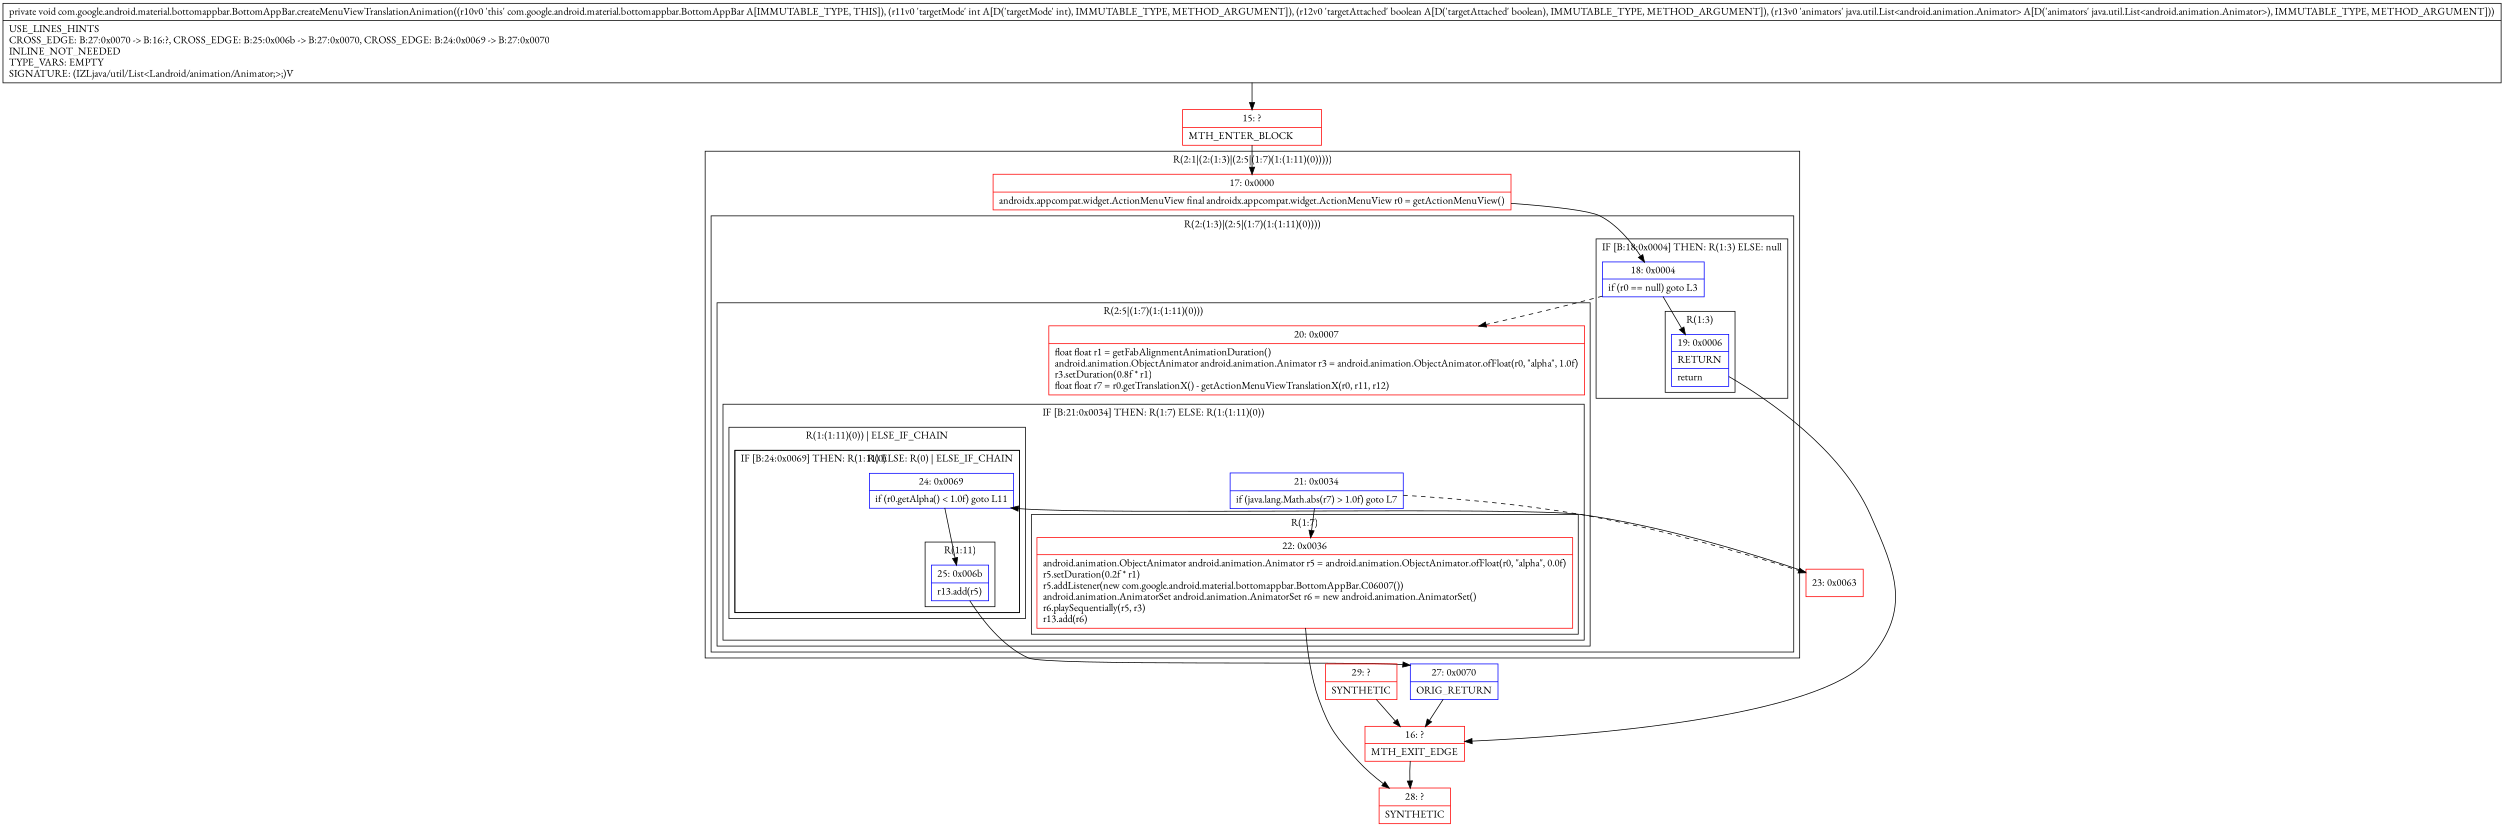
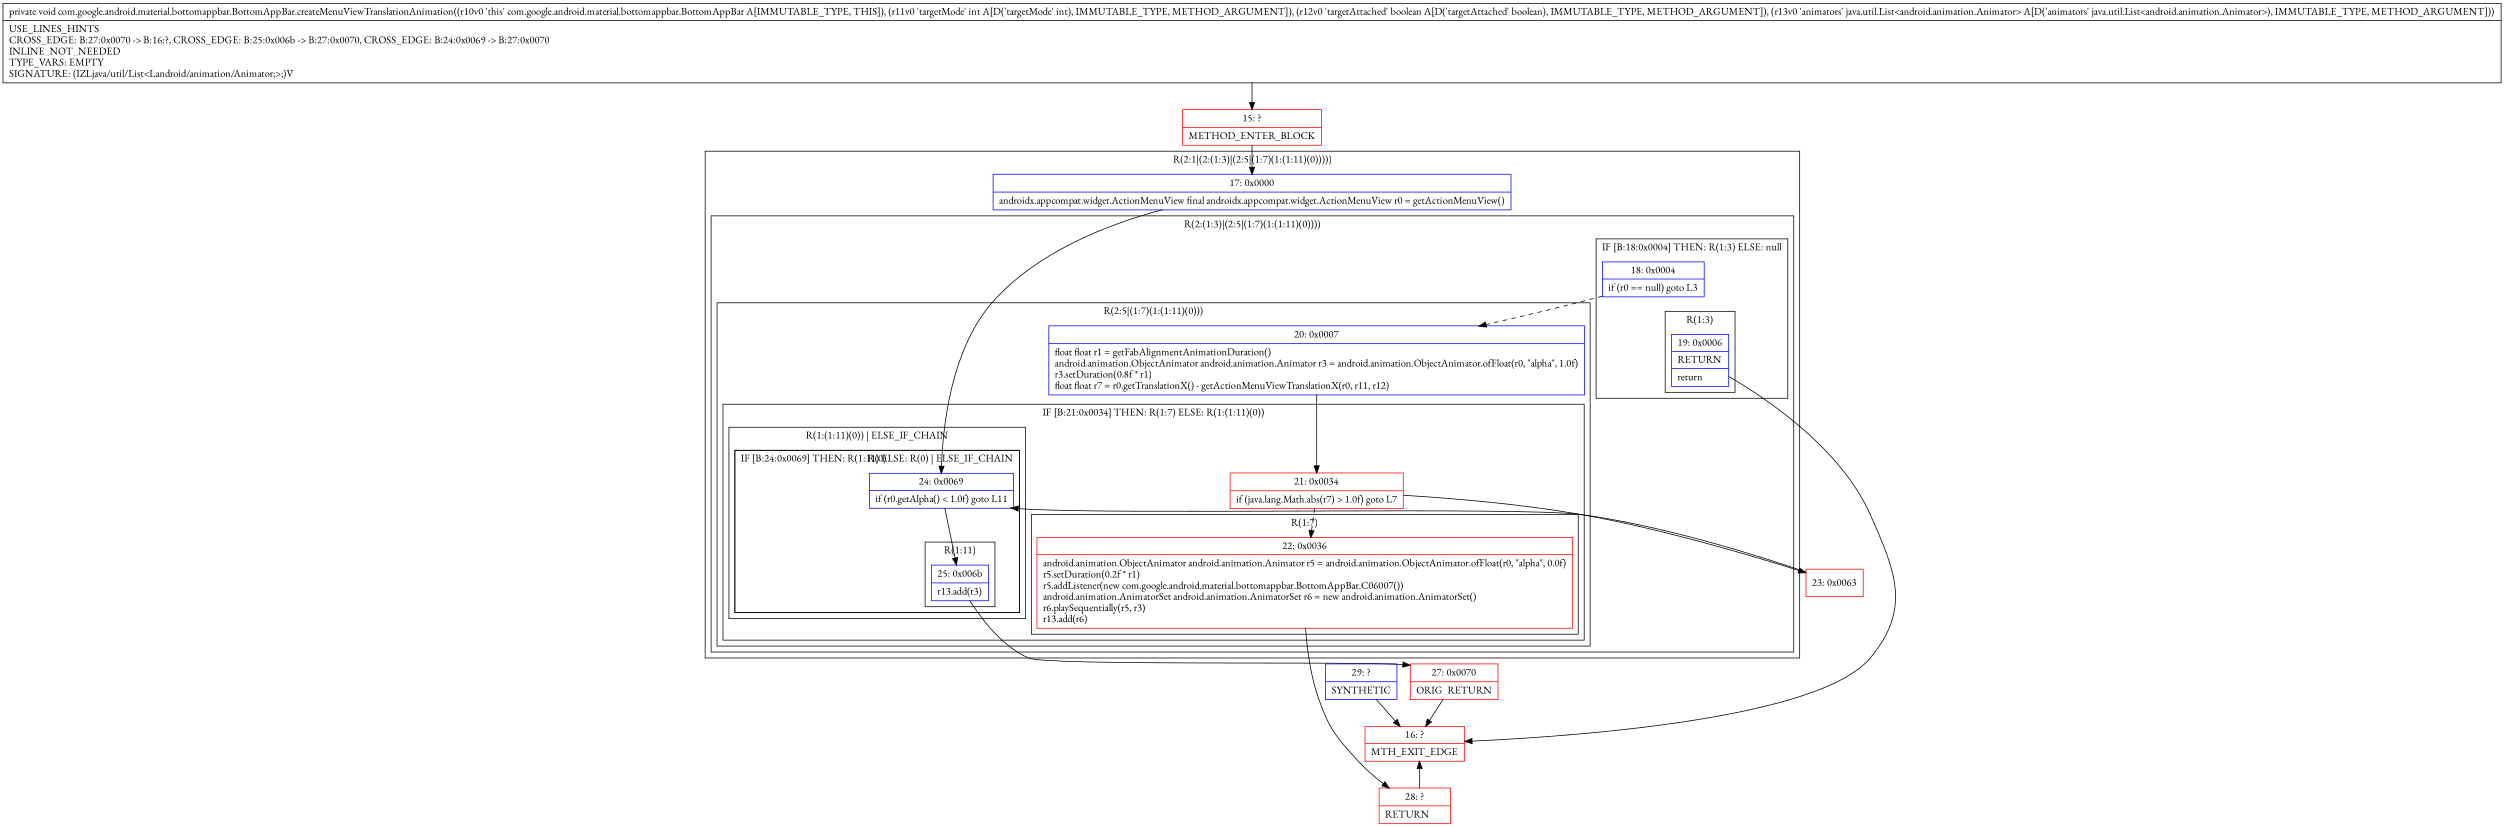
node "15: ?": text "MTH_ENTER_BLOCK" -> "METHOD_ENTER_BLOCK"
node "17: 0x0000": color red -> blue
edge "17: 0x0000" -> "18: 0x0004": now "17: 0x0000" -> "24: 0x0069"
edge "18: 0x0004" -> "19: 0x0006": removed
node "20: 0x0007": color red -> blue
edge "20: 0x0007" -> "21: 0x0034": added
node "21: 0x0034": color blue -> red
edge "21: 0x0034" -> "23: 0x0063": style dashed -> solid
edge "21: 0x0034" -> "22: 0x0036": style solid -> dashed
node "25: 0x006b": text "r13.add(r5)" -> "r13.add(r3)"
node "29: ?": color red -> blue
node "27: 0x0070": color blue -> red
edge "16: ?" -> "28: ?": reversed
node "28: ?": text "SYNTHETIC" -> "RETURN"
